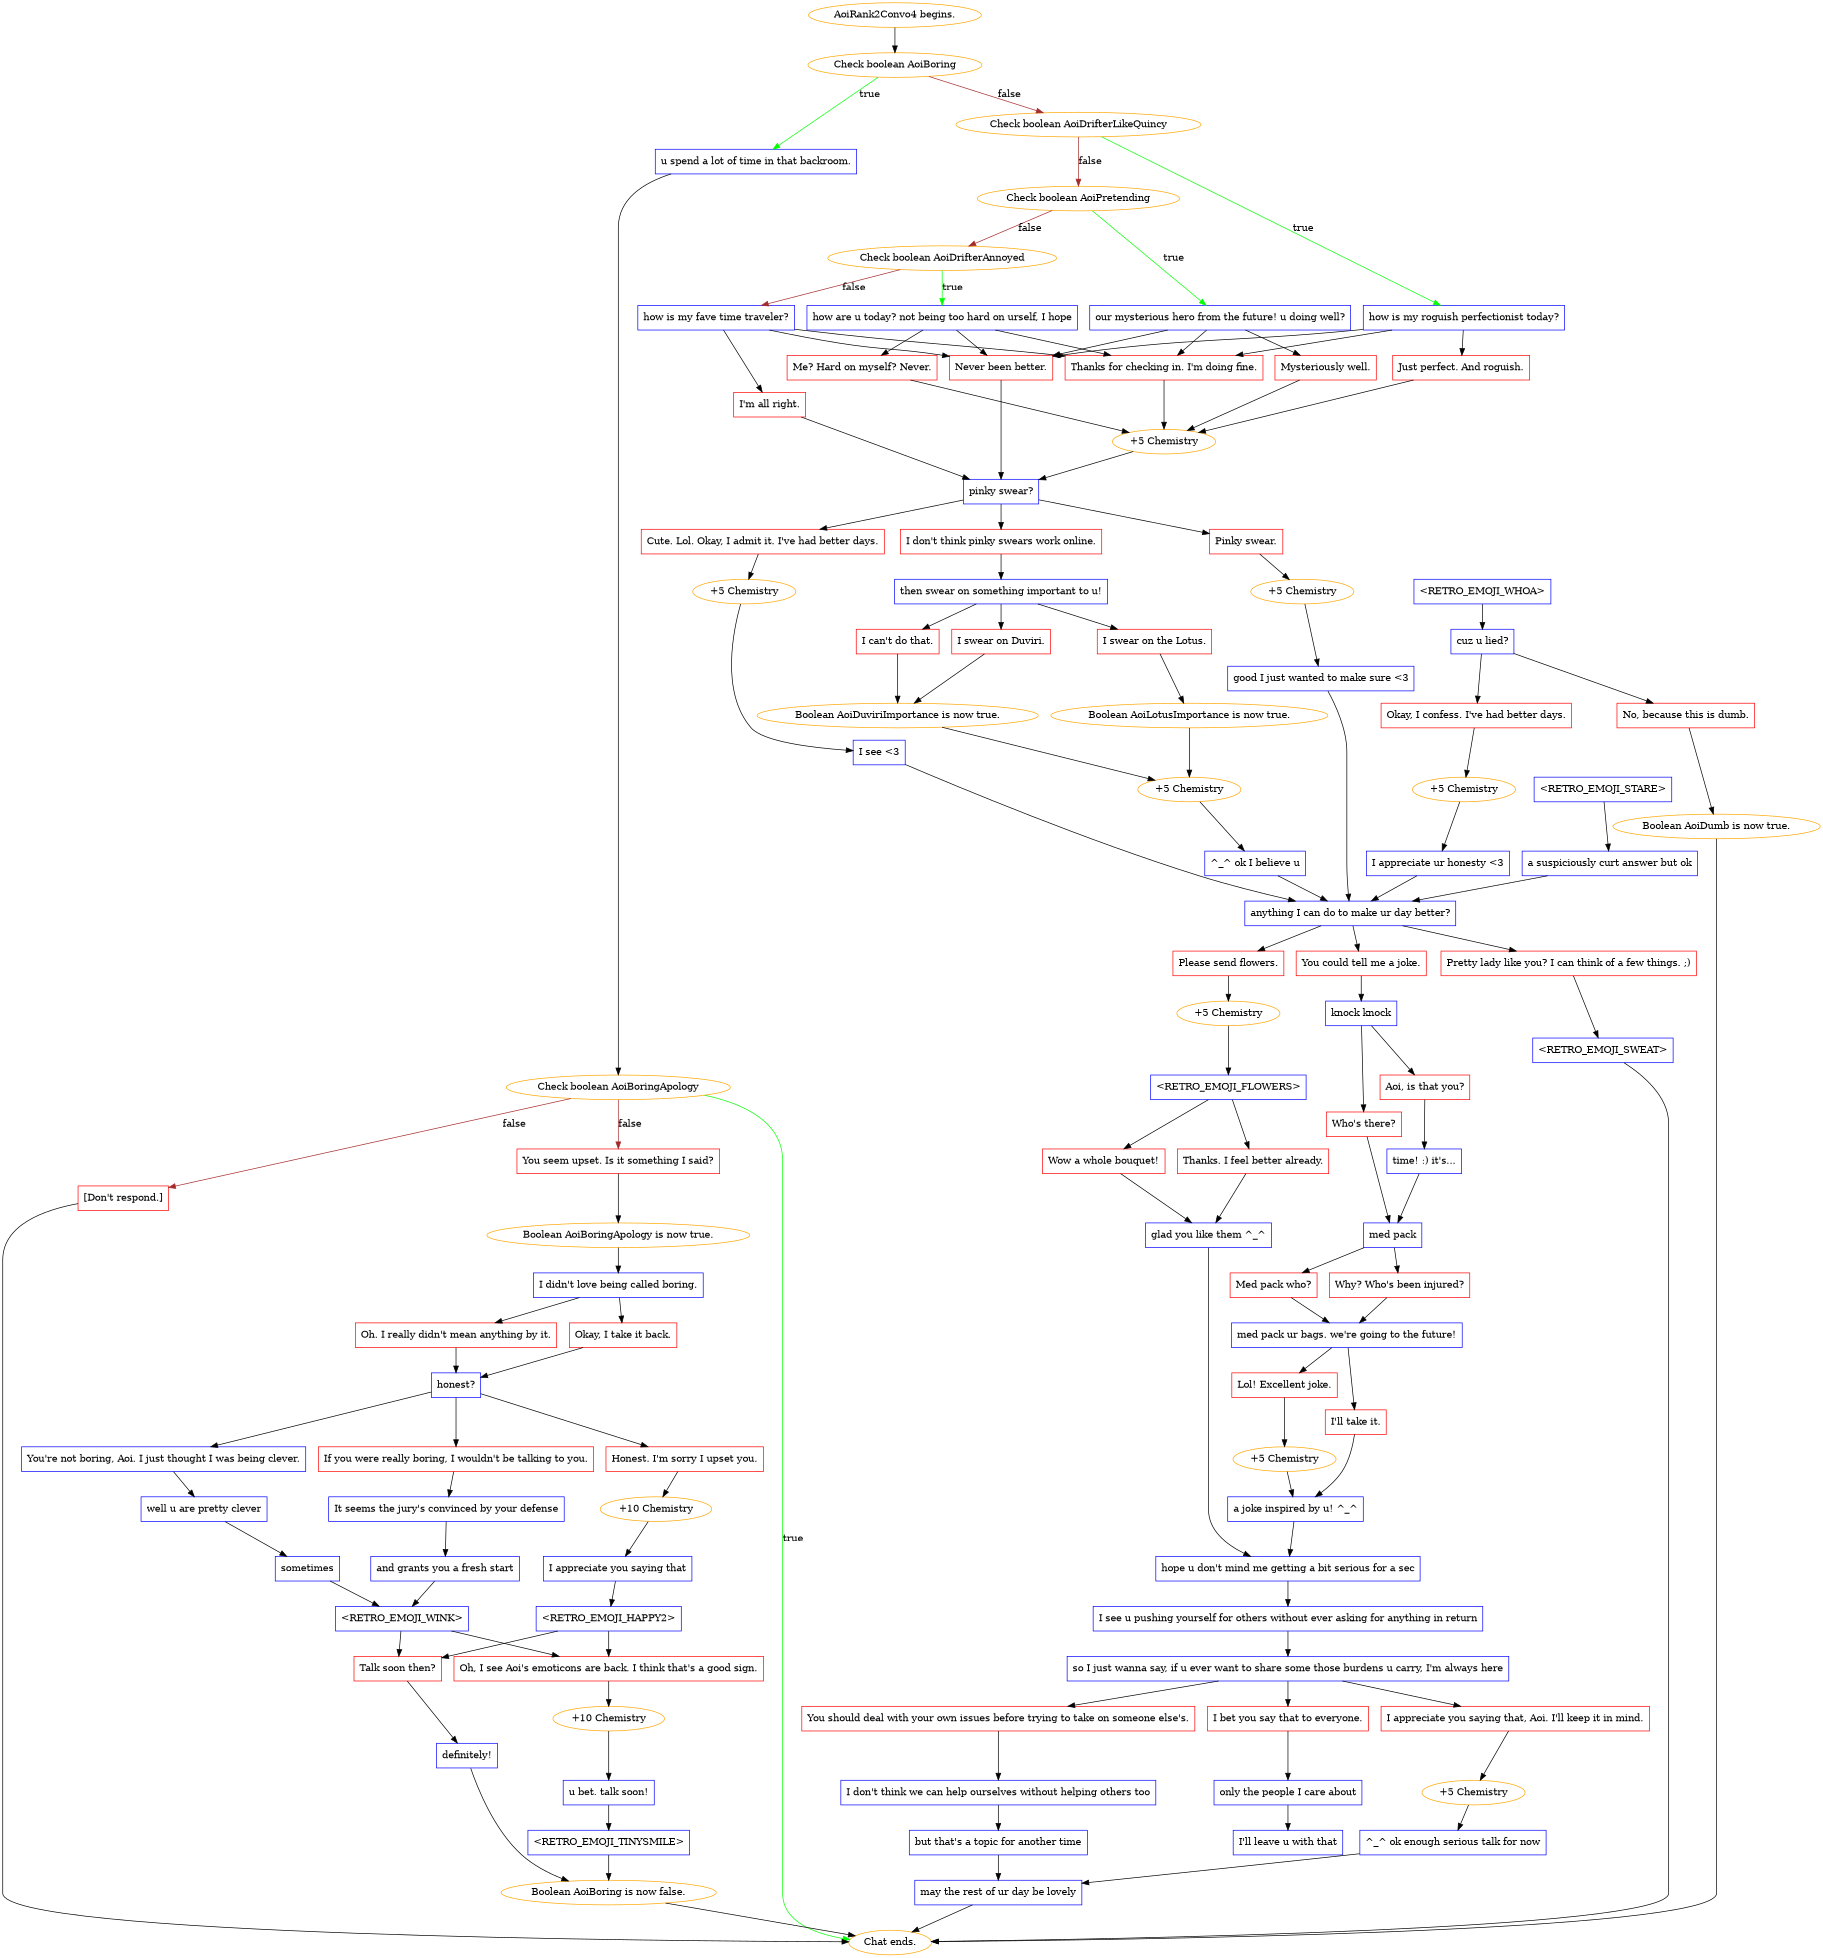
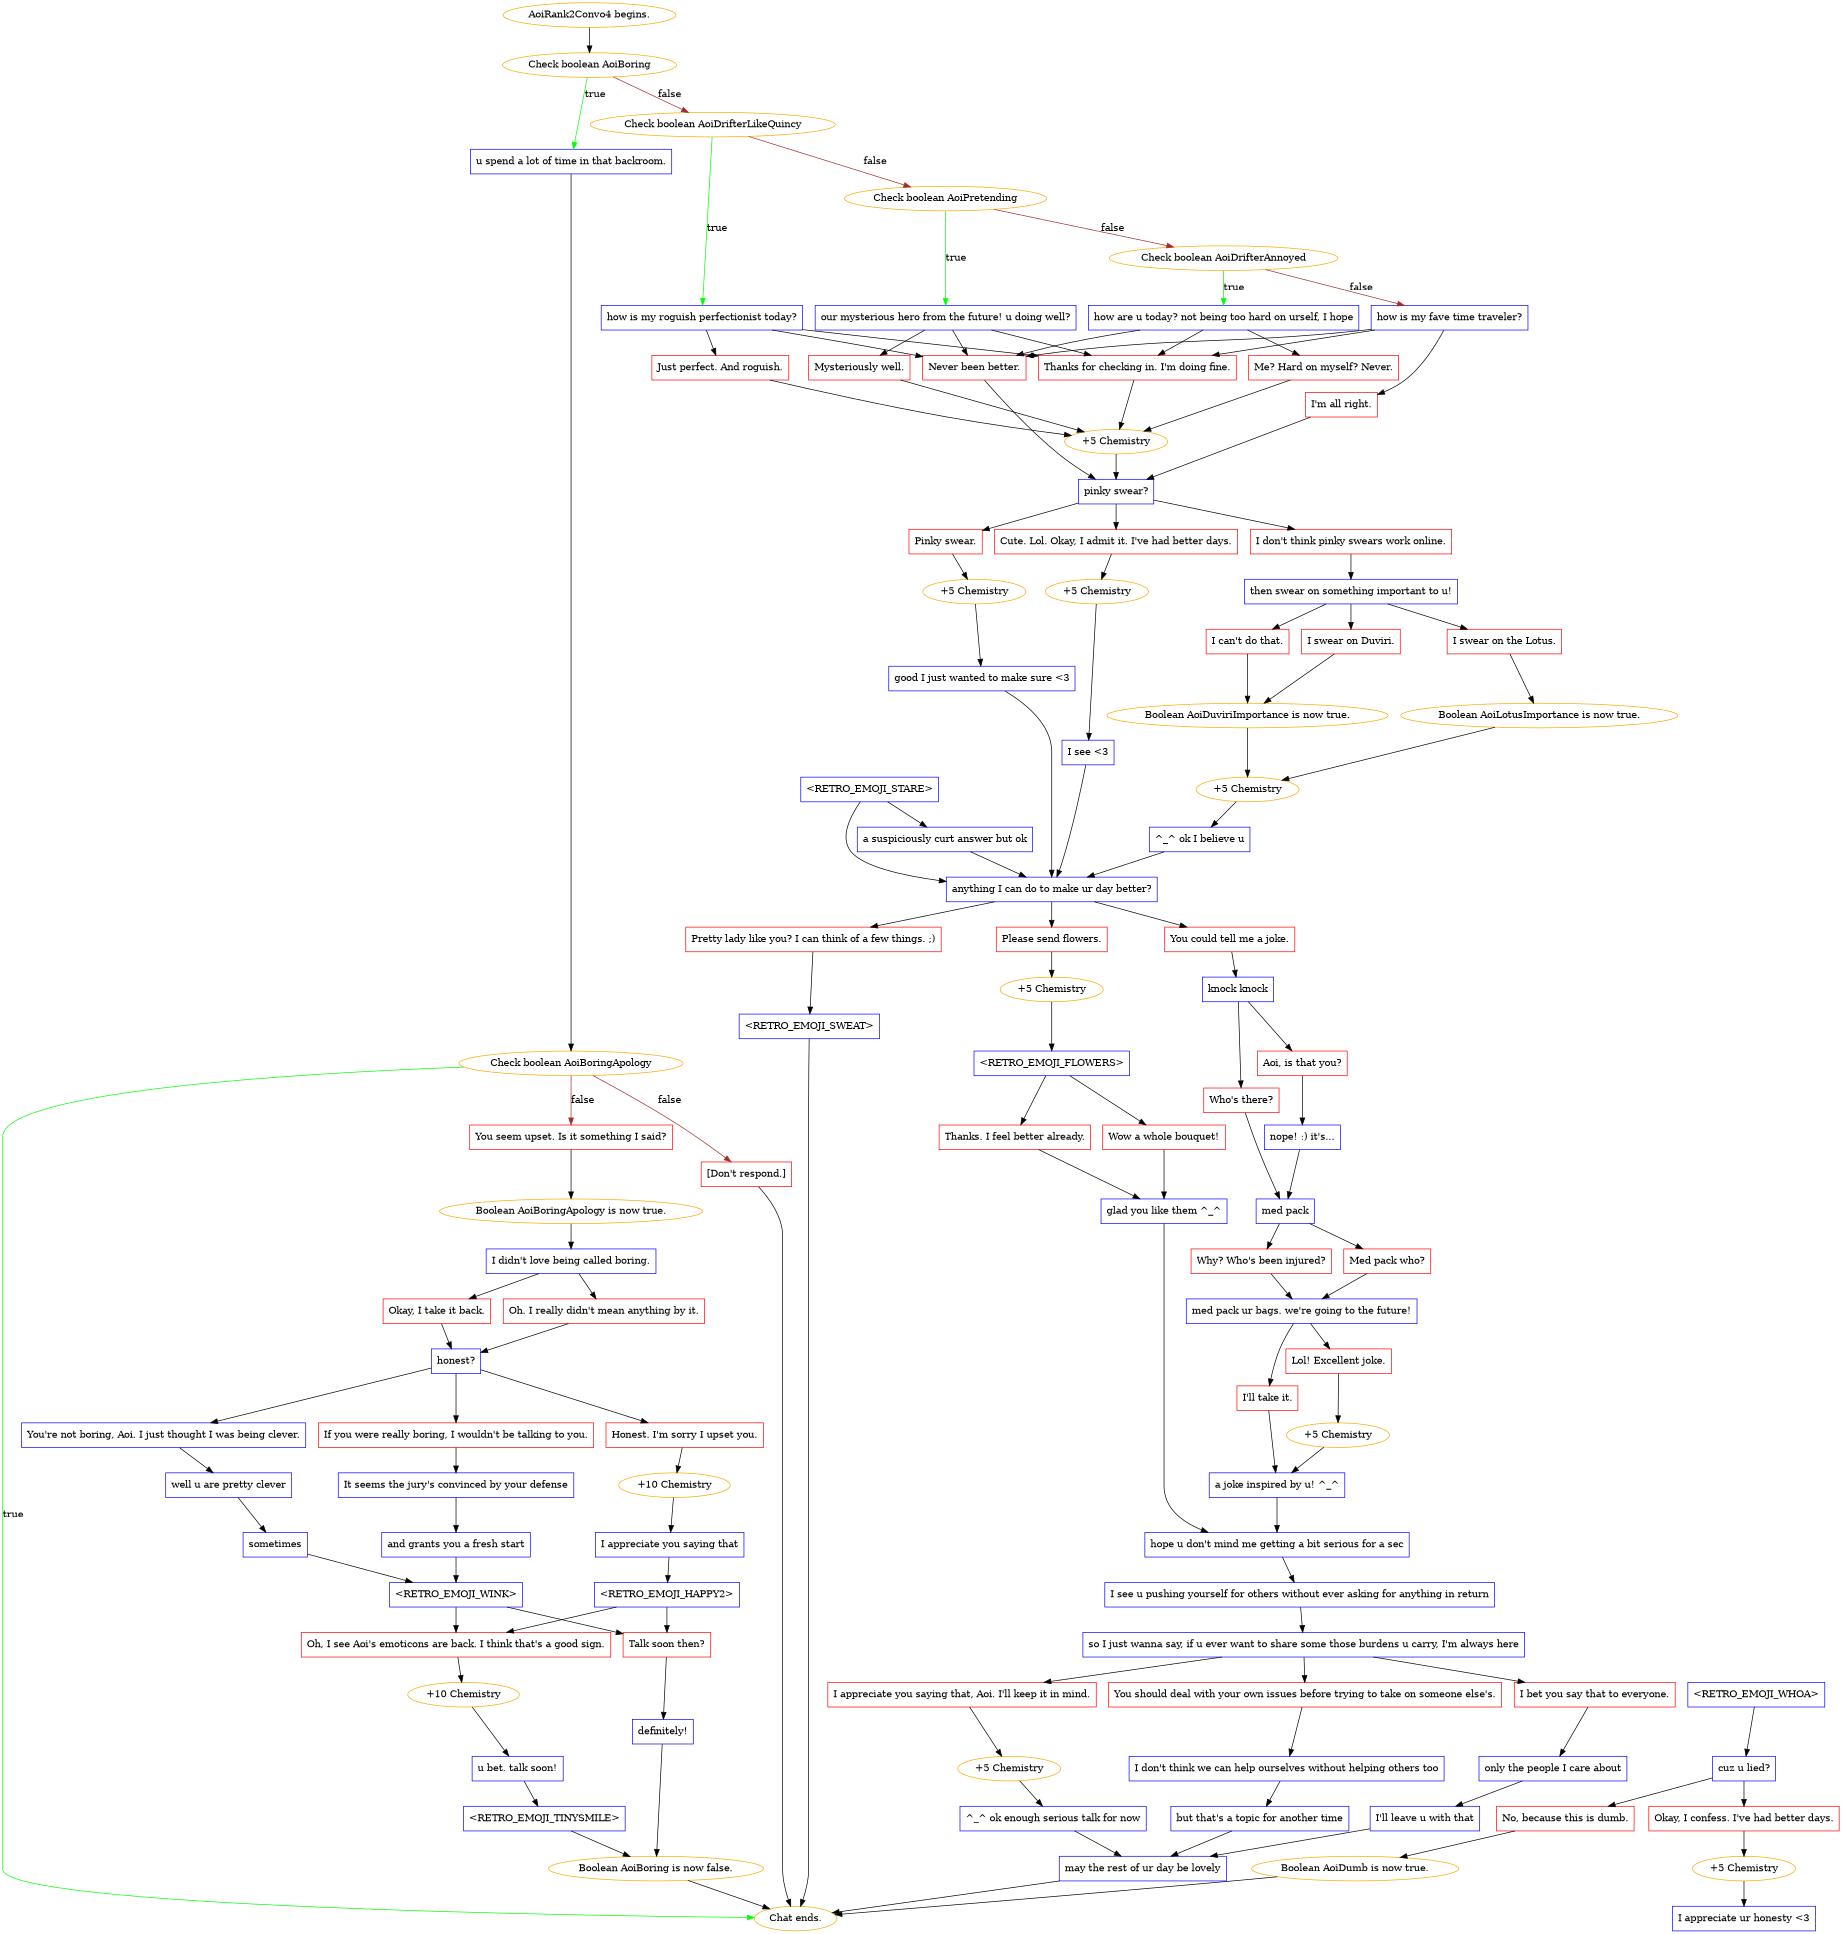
edge "I appreciate ur honesty <3" -> "anything I can do to make ur day better?": now "<RETRO_EMOJI_STARE>" -> "anything I can do to make ur day better?"
node "time! :) it's...": label "time! :) it's..." -> "nope! :) it's..."
edge "I'll leave u with that" -> "may the rest of ur day be lovely": added
